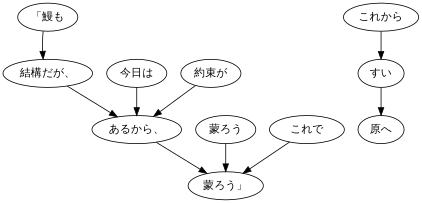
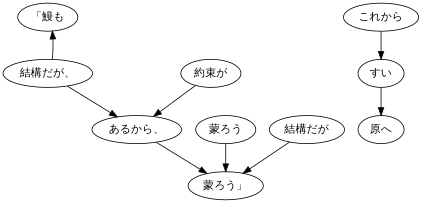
edge "「鰻も" -> "結構だが、": reversed
node "今日は": removed
node "これで": label "これで" -> "結構だが"
